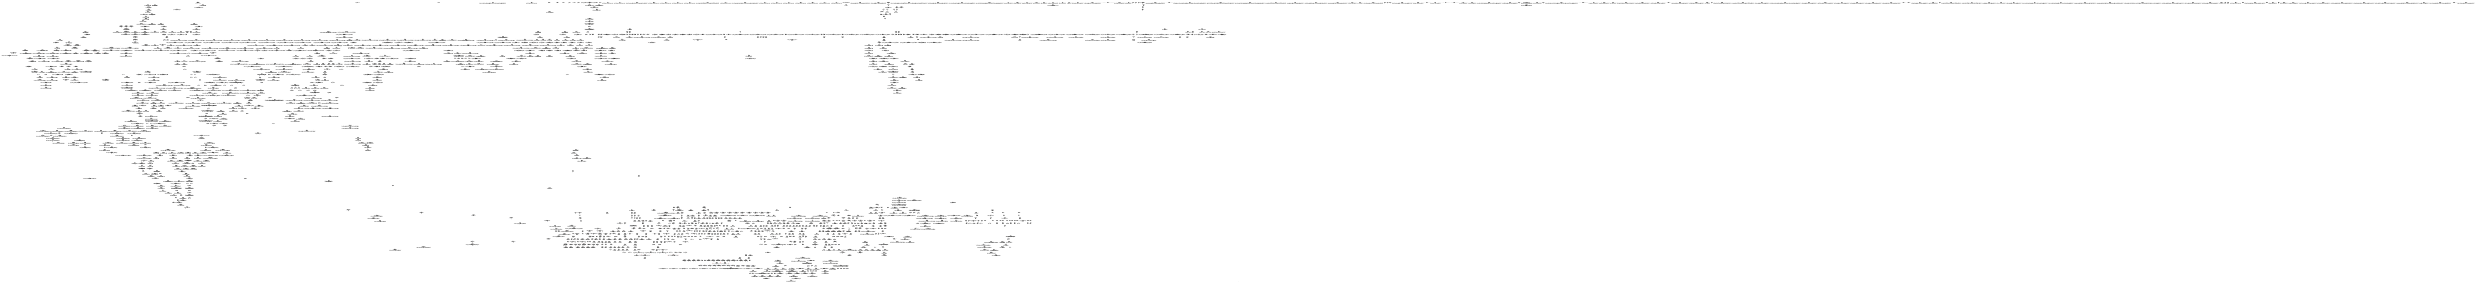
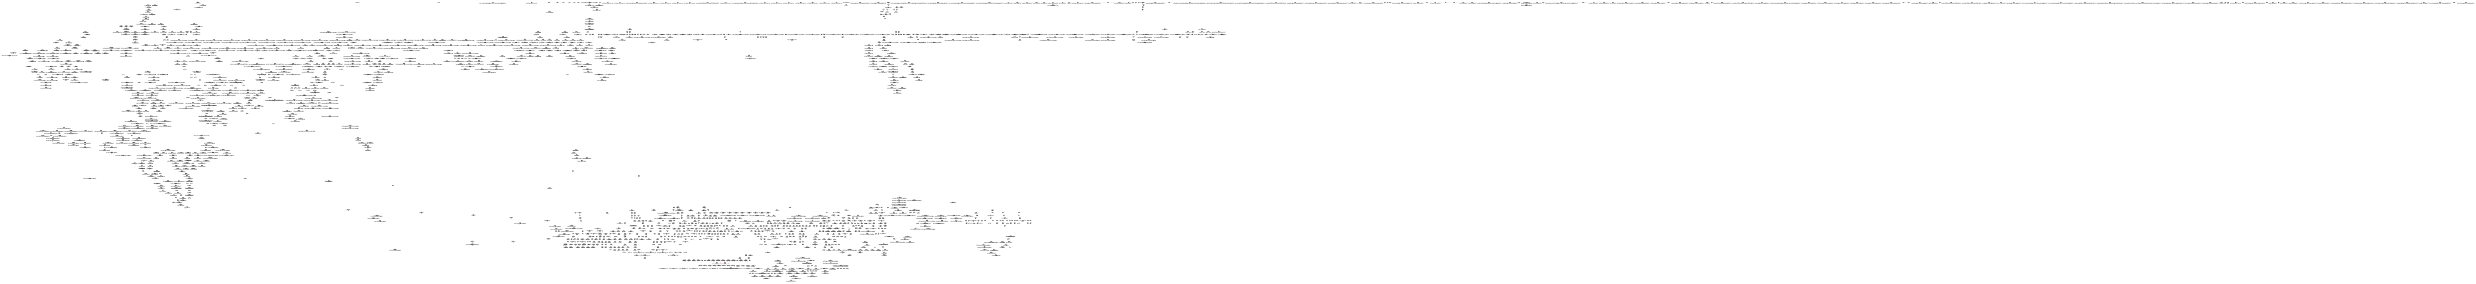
node "NodeID: 2428": removed
